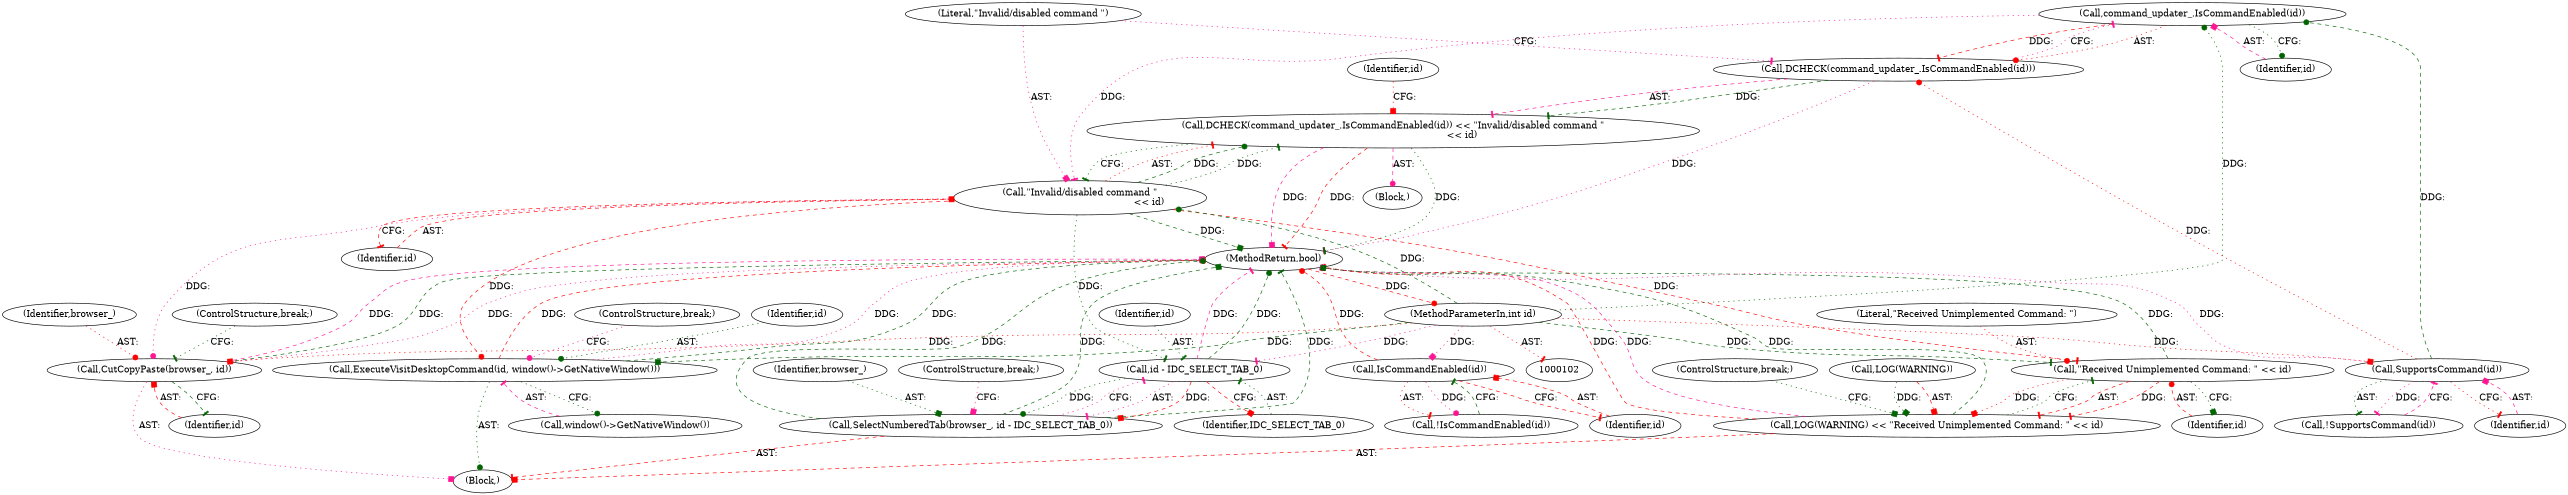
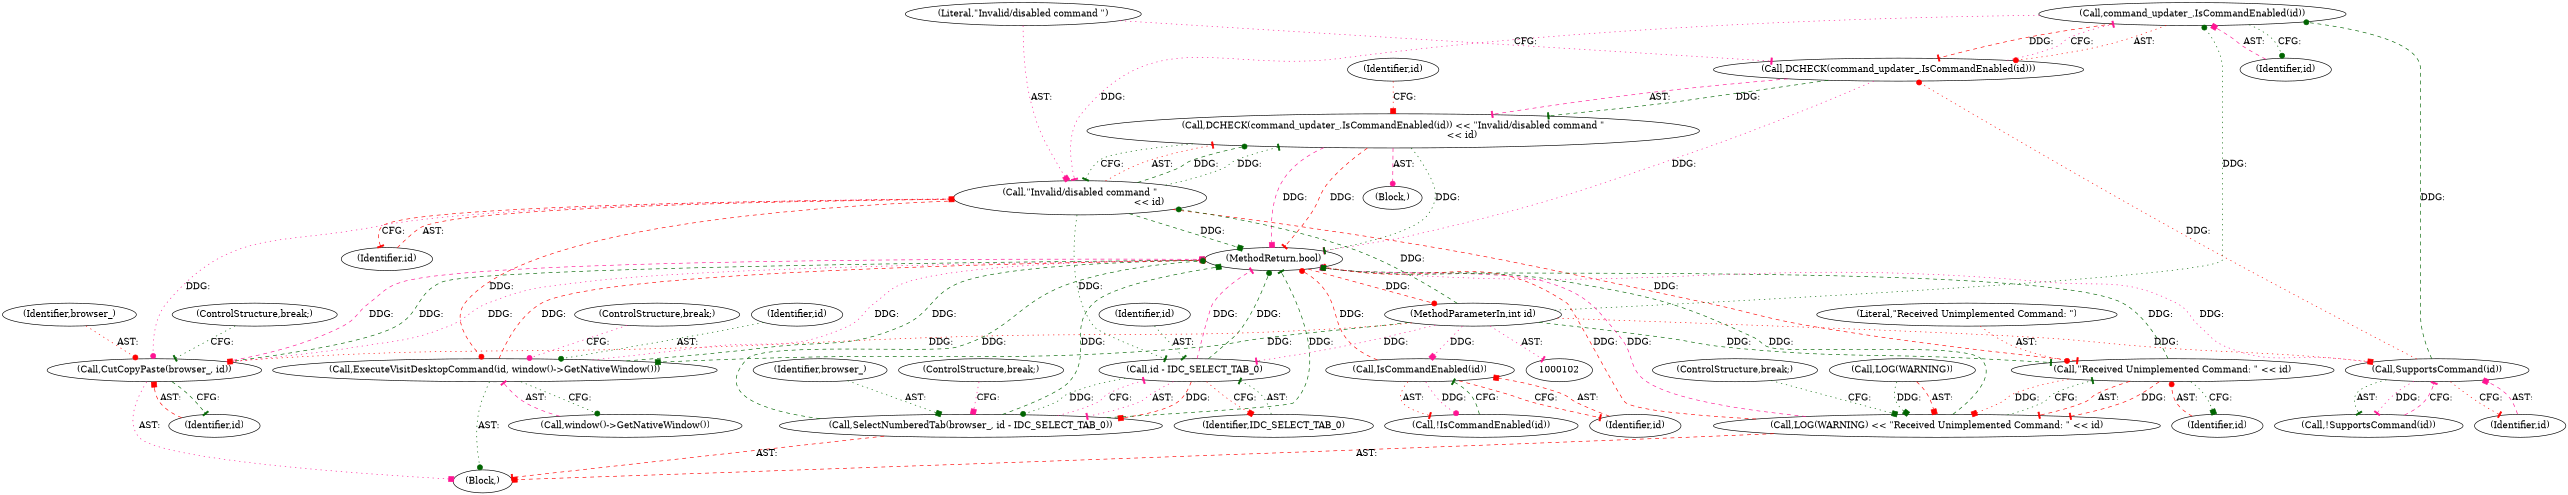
edge "(MethodParameterIn,int id)" -> "1000102": color red -> deeppink
edge "(Call,id - IDC_SELECT_TAB_0)" -> "(Identifier,IDC_SELECT_TAB_0)": style dashed -> dotted
